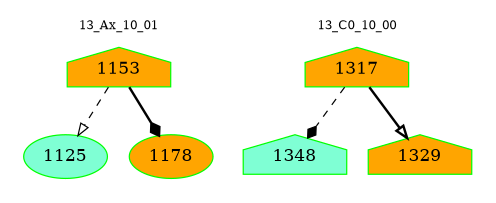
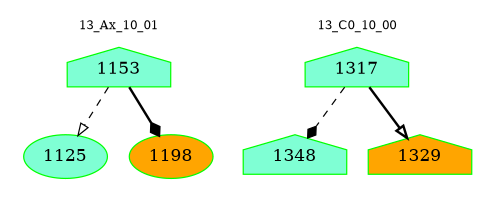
node "1153": fillcolor orange -> aquamarine
node "1317": fillcolor orange -> aquamarine
node "1178": label "1178" -> "1198"
